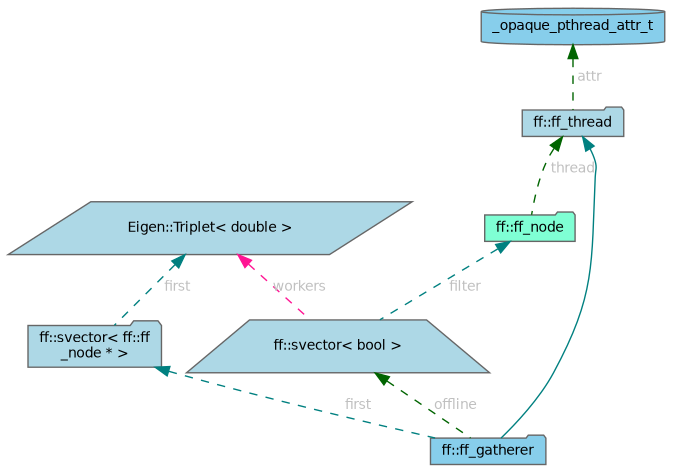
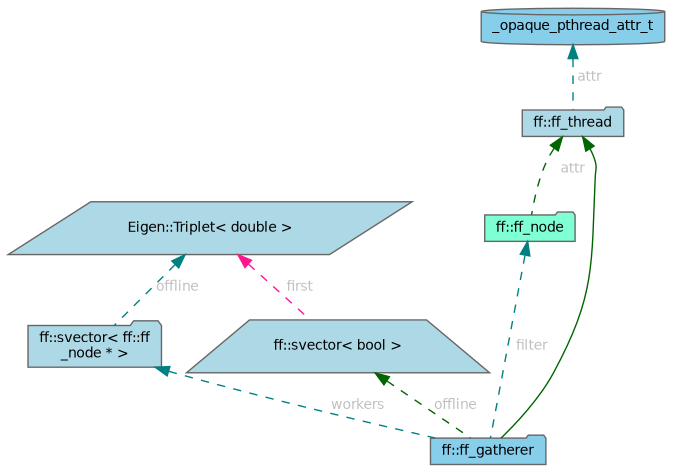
edge "ff::ff_thread" -> "_opaque_pthread_attr_t": color darkgreen -> teal
edge "ff::ff_node" -> "ff::ff_thread": label " thread" -> " attr"
edge "ff::svector< bool >" -> "ff::ff_node": now "ff::ff_gatherer" -> "ff::ff_node"
edge "ff::svector< ff::ff _node * >" -> "Eigen::Triplet< double >": label " first" -> " offline"
edge "ff::svector< bool >" -> "Eigen::Triplet< double >": label " workers" -> " first"
edge "ff::ff_gatherer" -> "ff::ff_thread": color teal -> darkgreen
edge "ff::ff_gatherer" -> "ff::svector< ff::ff _node * >": label " first" -> " workers"
